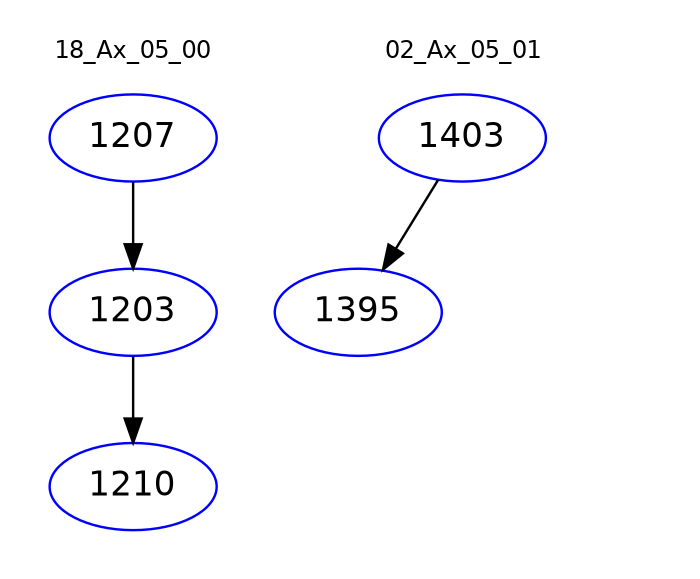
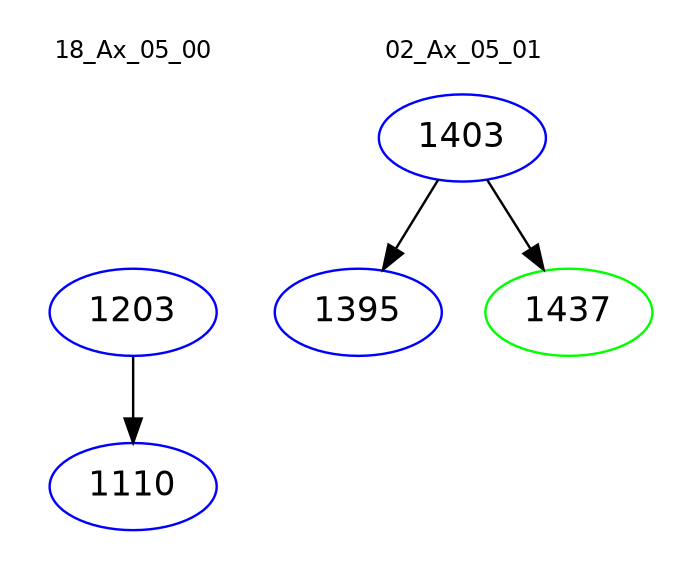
node "1207": removed
node "1437": added
node "1210": label "1210" -> "1110"
